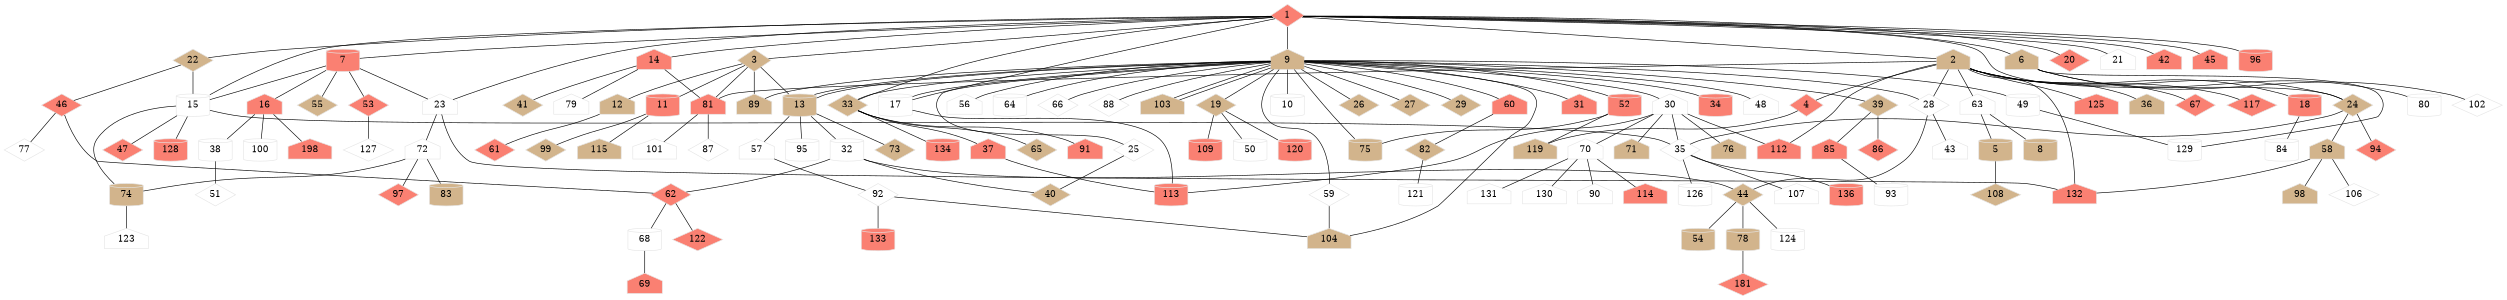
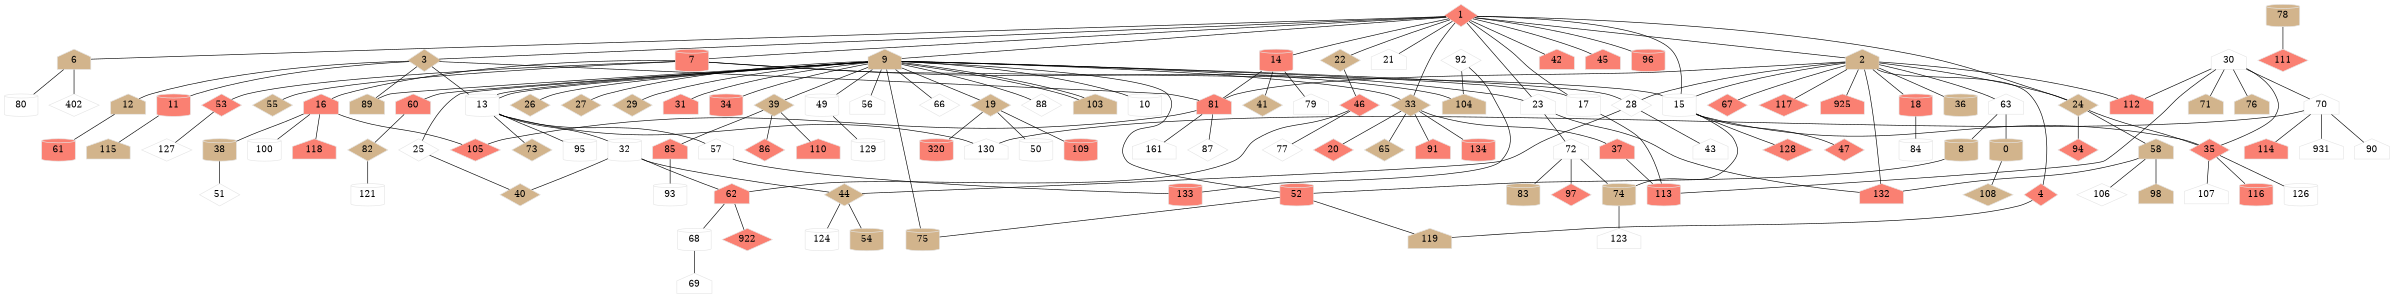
edge "1" -- "20": now "33" -- "20"
node "14": shape house -> cylinder
edge "6" -- "129": removed
edge "9" -- "30": removed
edge "22" -- "15": now "2" -- "15"
node "13": fillcolor tan -> white
node "64": removed
node "48": removed
node "125": label "125" -> "925"
node "36": shape house -> cylinder
node "102": label "102" -> "402"
edge "13" -- "130": added
node "128": shape cylinder -> diamond
node "38": fillcolor white -> tan
node "198": label "198" -> "118"
node "105": added
node "61": shape diamond -> cylinder
node "99": removed
node "101": label "101" -> "161"
node "110": added
node "120": label "120" -> "320"
node "35": fillcolor white -> salmon
node "5": label "5" -> "0"
edge "57" -- "92": now "57" -- "133"
edge "8" -- "52": added
node "62": shape diamond -> house
node "59": removed
node "131": label "131" -> "931"
node "136": label "136" -> "116"
edge "44" -- "78": removed
node "122": label "122" -> "922"
node "69": fillcolor salmon -> white
node "181": label "181" -> "111"
